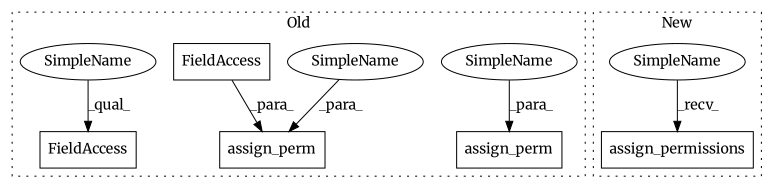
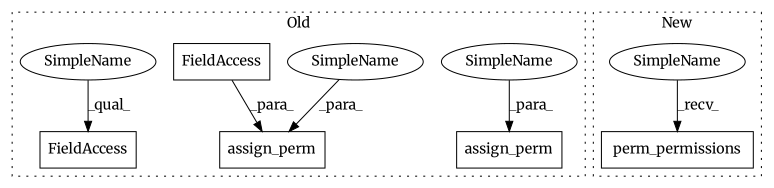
node "assign_permissions": label "assign_permissions" -> "perm_permissions"
